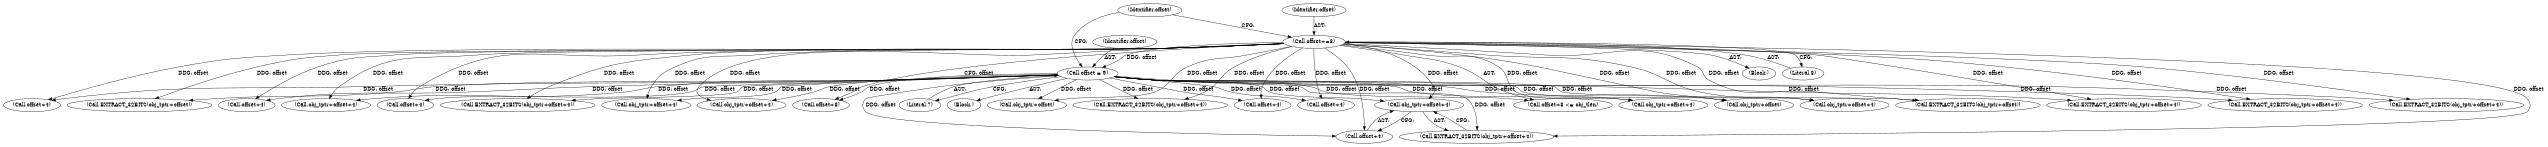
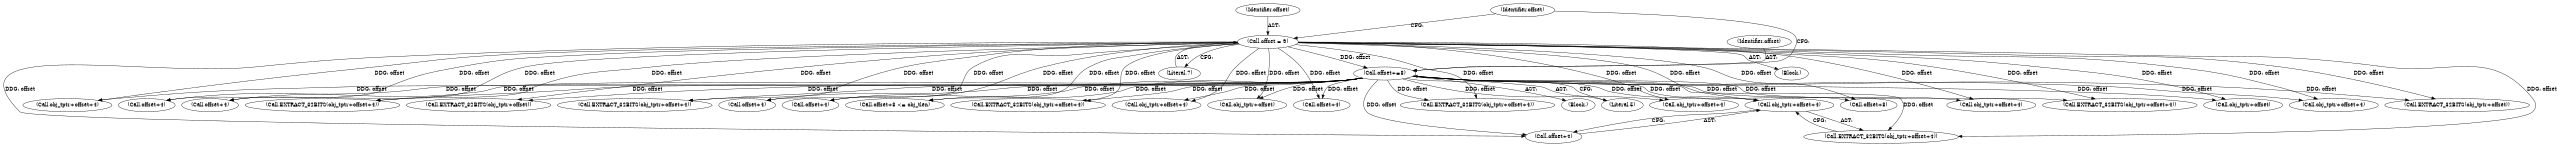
edge "(Call,offset+=8)" -> "(Call,offset = 9)": reversed
edge "(Call,offset+=8)" -> "(Call,offset+8)": label "CFG: offset" -> "DDG: offset"
edge "(Call,offset+=8)" -> "(Call,offset+8 <= obj_tlen)": label "AST: " -> "DDG: offset"
node "(Literal,8)": label "(Literal,8)" -> "(Literal,5)"
